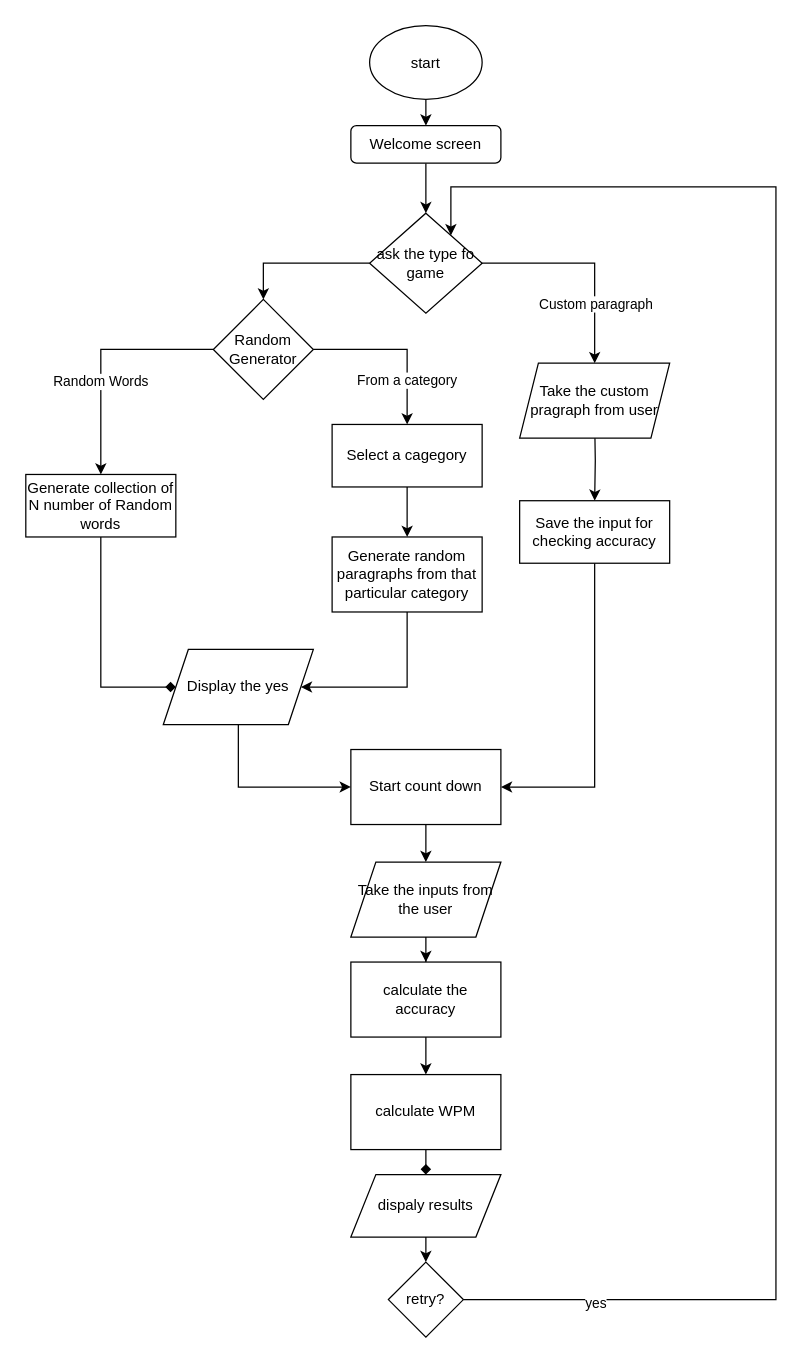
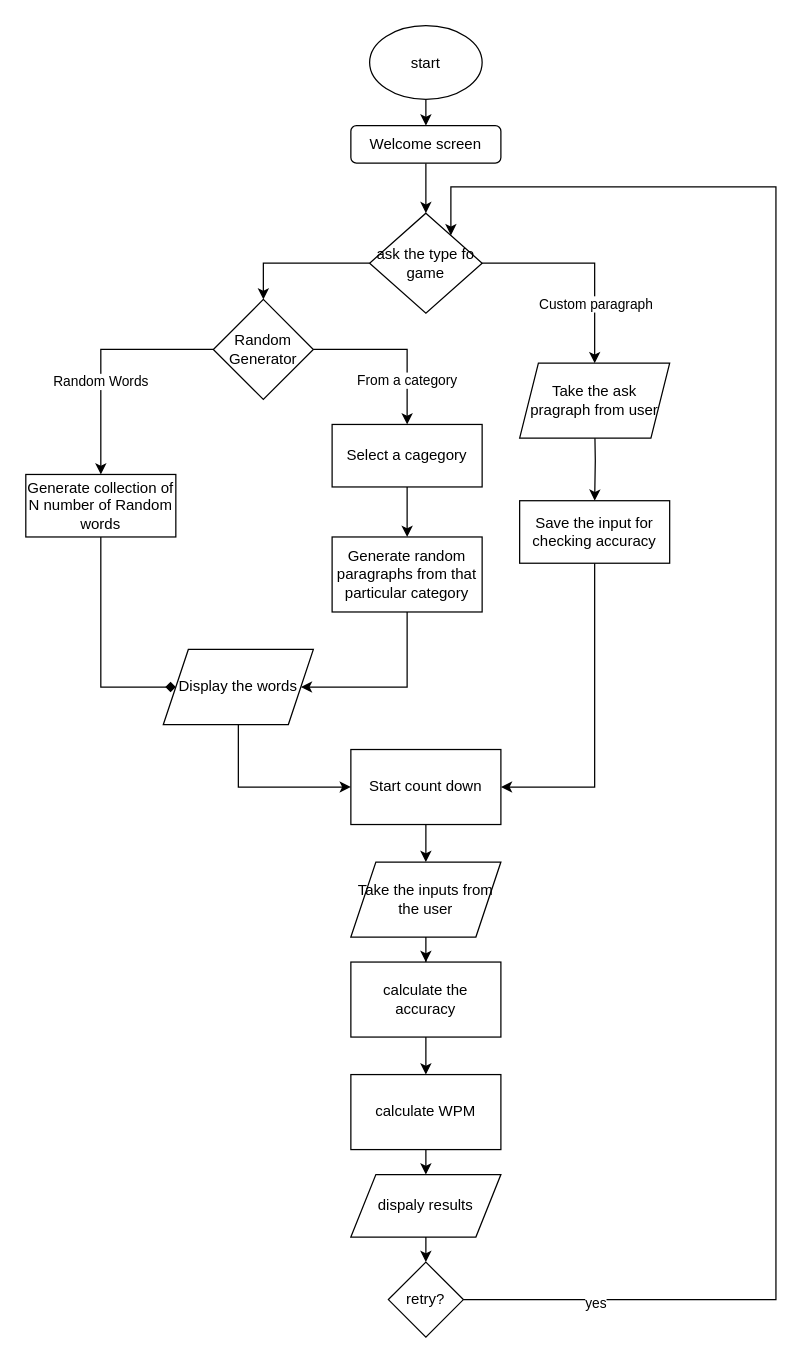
node "Take the custom pragraph from user": label "Take the custom pragraph from user" -> "Take the ask pragraph from user"
node "Display the yes": label "Display the yes" -> "Display the words"
edge "calculate WPM" -> "dispaly results": arrowhead diamond -> classic
